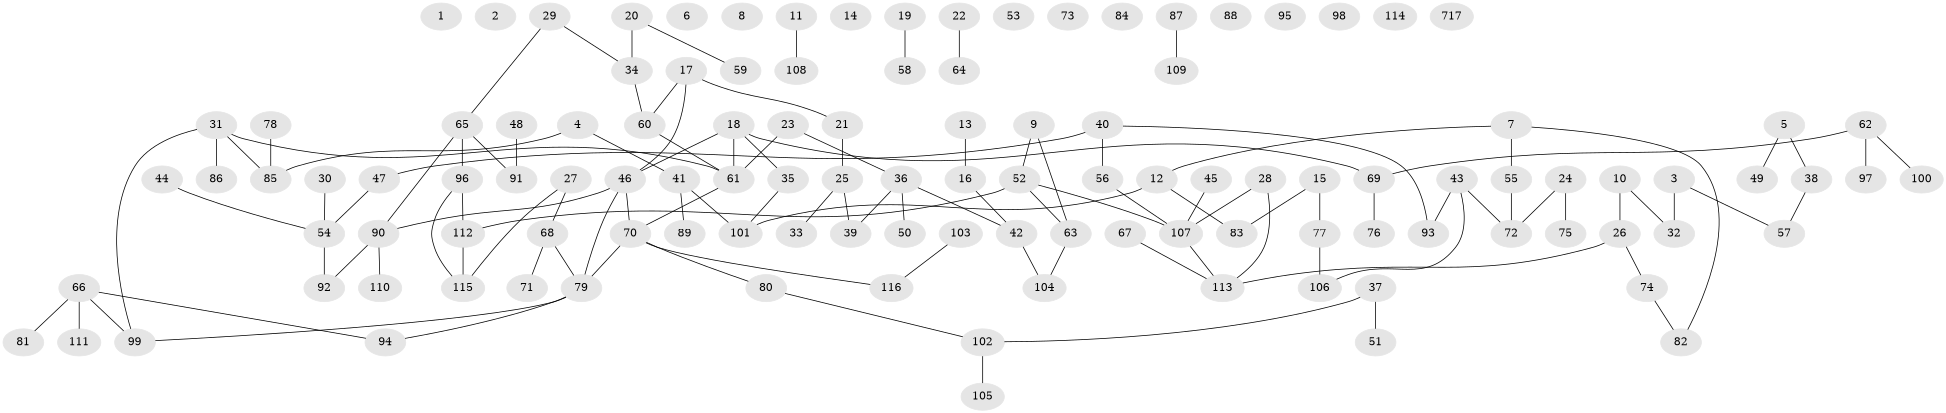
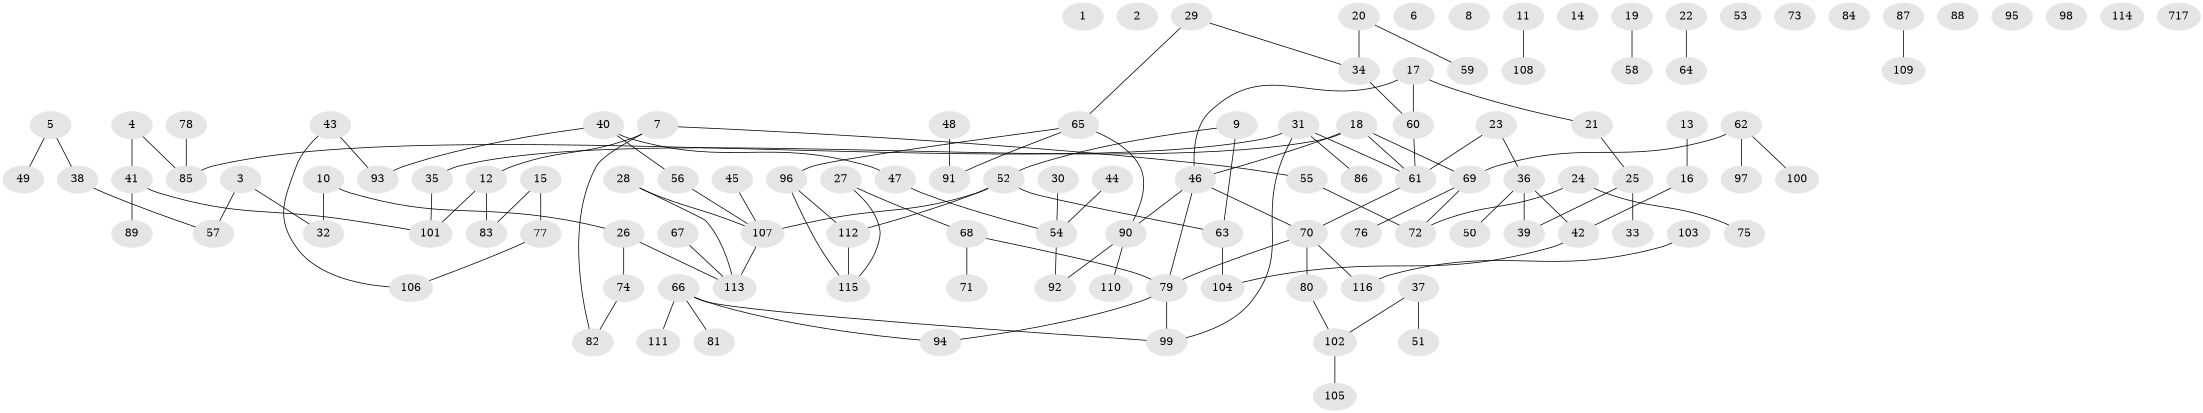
edge "43" -- "72": now "69" -- "72"
